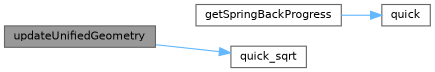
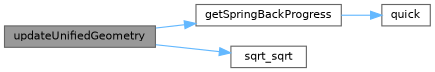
edge "updateUnifiedGeometry" -> "getSpringBackProgress": added
node "quick_sqrt": label "quick_sqrt" -> "sqrt_sqrt"
